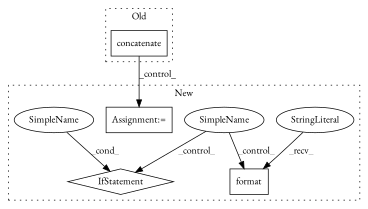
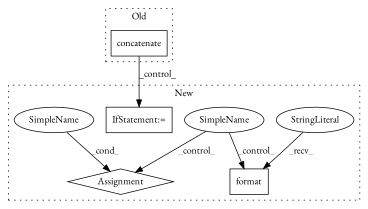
node "Assignment:=": label "Assignment:=" -> "IfStatement:="
node "IfStatement": label "IfStatement" -> "Assignment"
